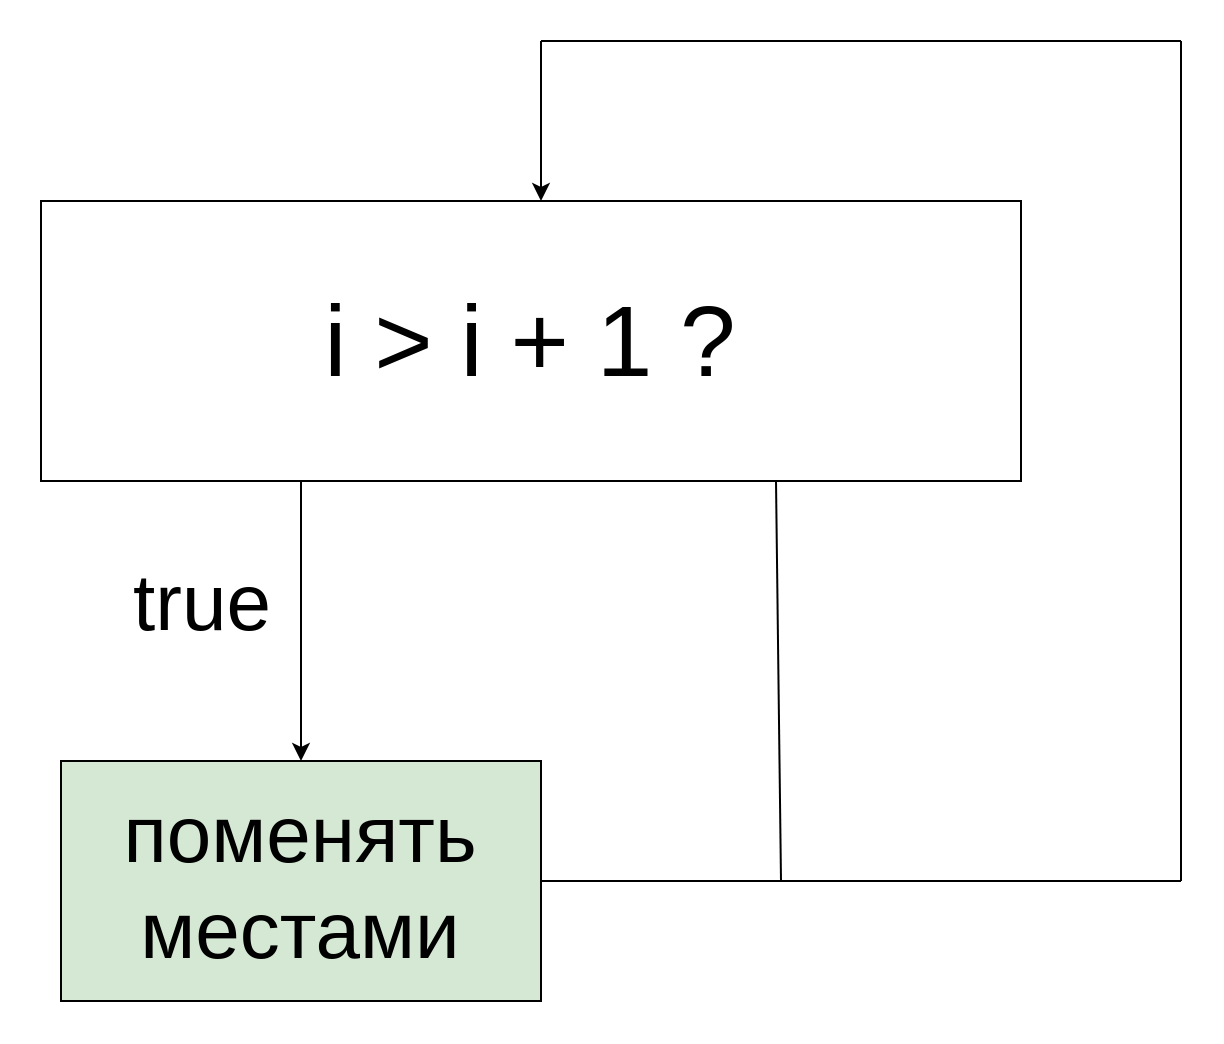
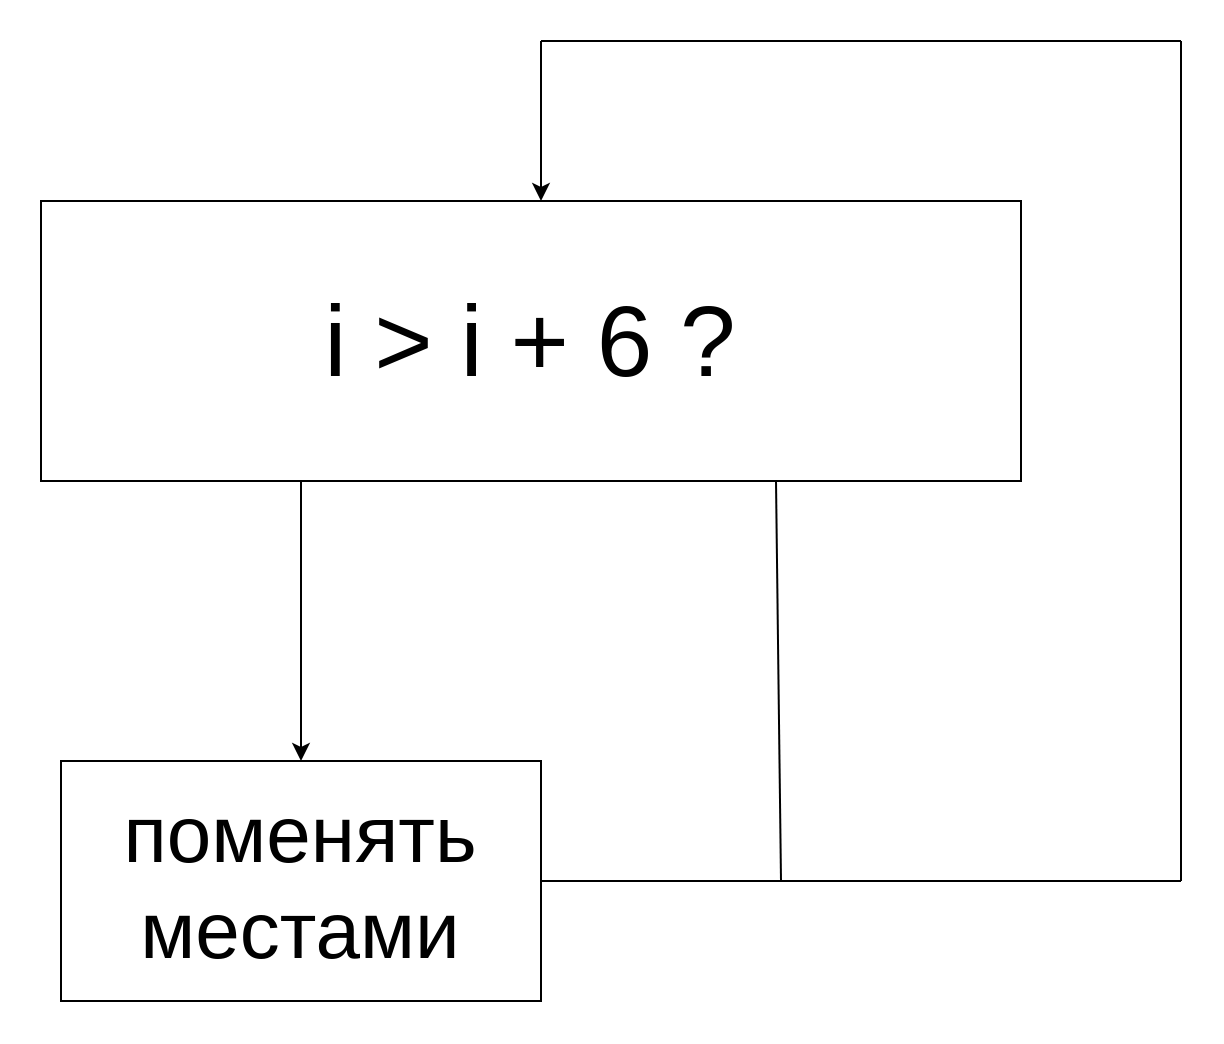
node "i > i + 1 ?": label "i > i + 1 ?" -> "i > i + 6 ?"
node "true": removed
node "поменять местами": fillcolor #d5e8d4 -> #ffffff
